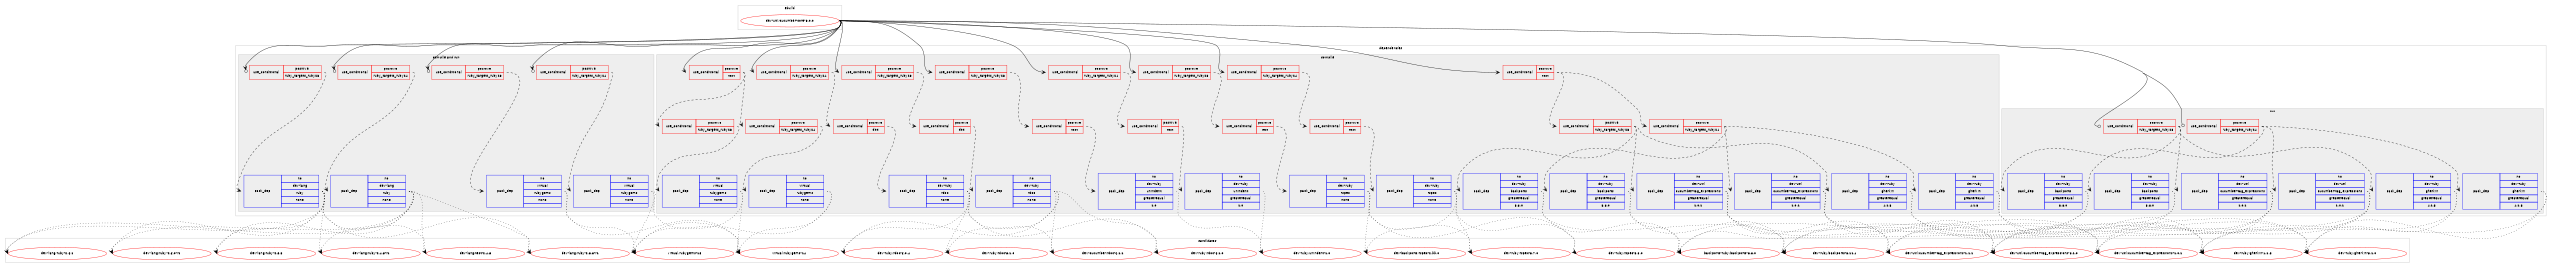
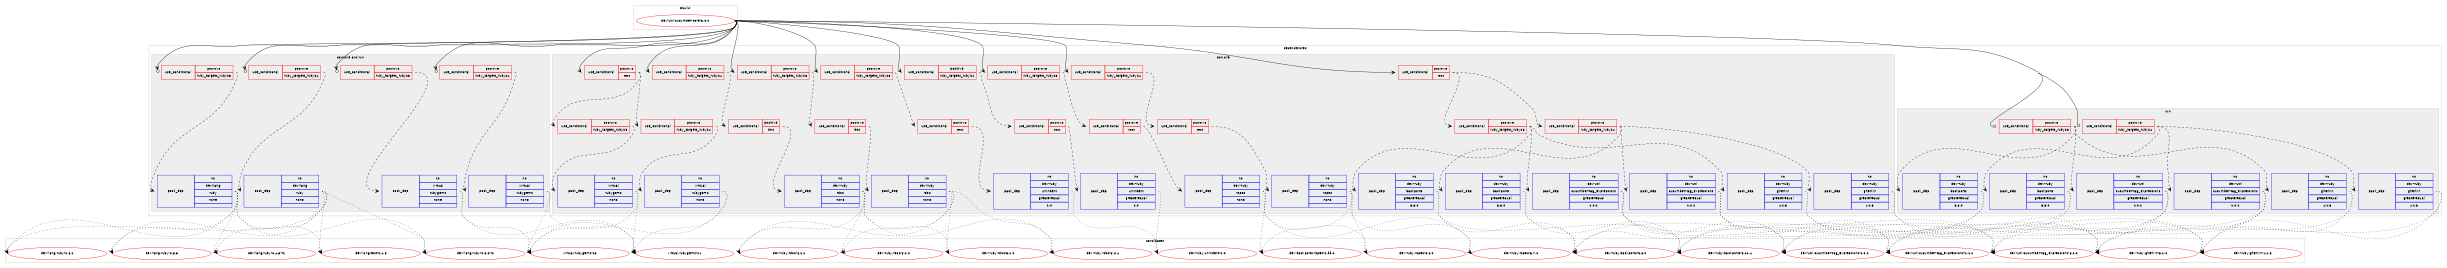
node "dev-lang/ruby-2.6.0-r1": removed
node "dev-cucumber/rdoc-6.1.1": label "dev-cucumber/rdoc-6.1.1" -> "dev-ruby/rdoc-6.1.1"
node "backports-ruby/backports-3.8.0": label "backports-ruby/backports-3.8.0" -> "dev-ruby/backports-3.8.0"
